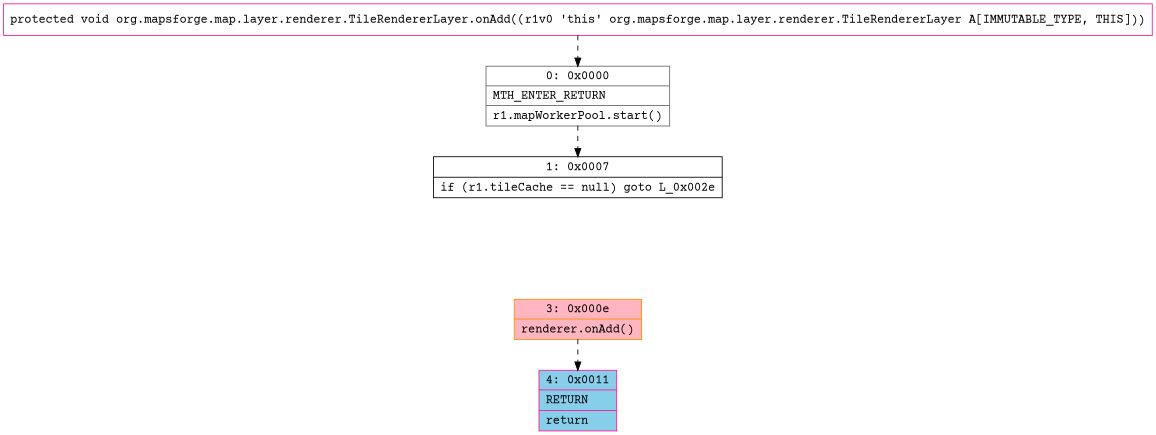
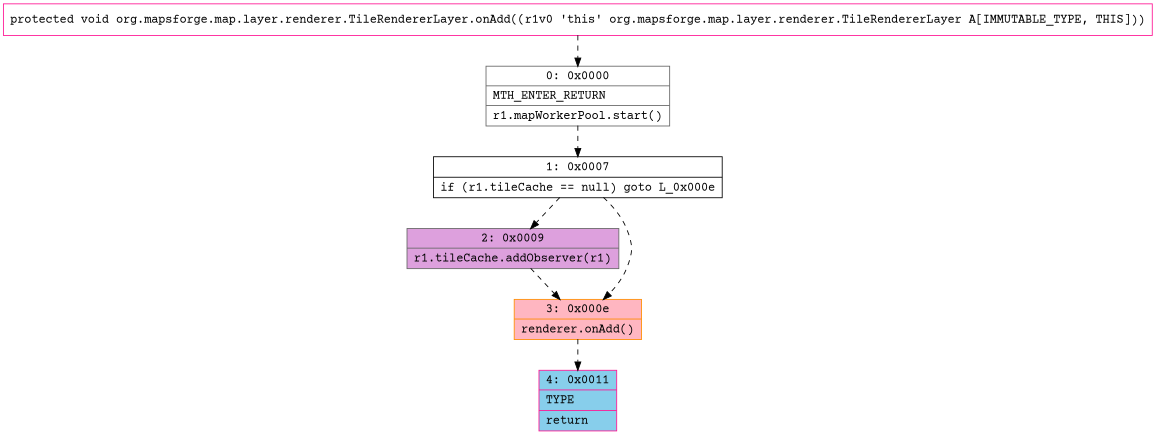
node "1: 0x0007": text "if (r1.tileCache == null) goto L_0x002e" -> "if (r1.tileCache == null) goto L_0x000e"
edge "1: 0x0007" -> "3: 0x000e": added
node "2: 0x0009": added
node "4: 0x0011": text "RETURN" -> "TYPE"
